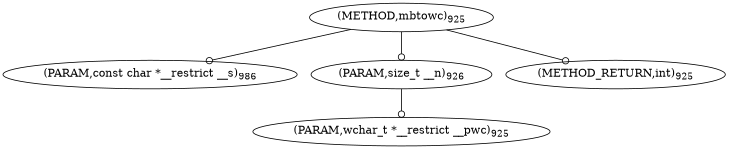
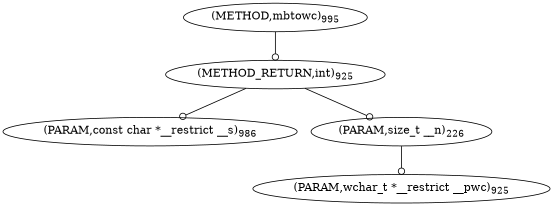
node "(METHOD,mbtowc)": text "925" -> "995"
edge "(METHOD,mbtowc)" -> "(PARAM,size_t __n)": now "(METHOD_RETURN,int)" -> "(PARAM,size_t __n)"
edge "(METHOD,mbtowc)" -> "(PARAM,const char *__restrict __s)": now "(METHOD_RETURN,int)" -> "(PARAM,const char *__restrict __s)"
node "(PARAM,size_t __n)": text "926" -> "226"
